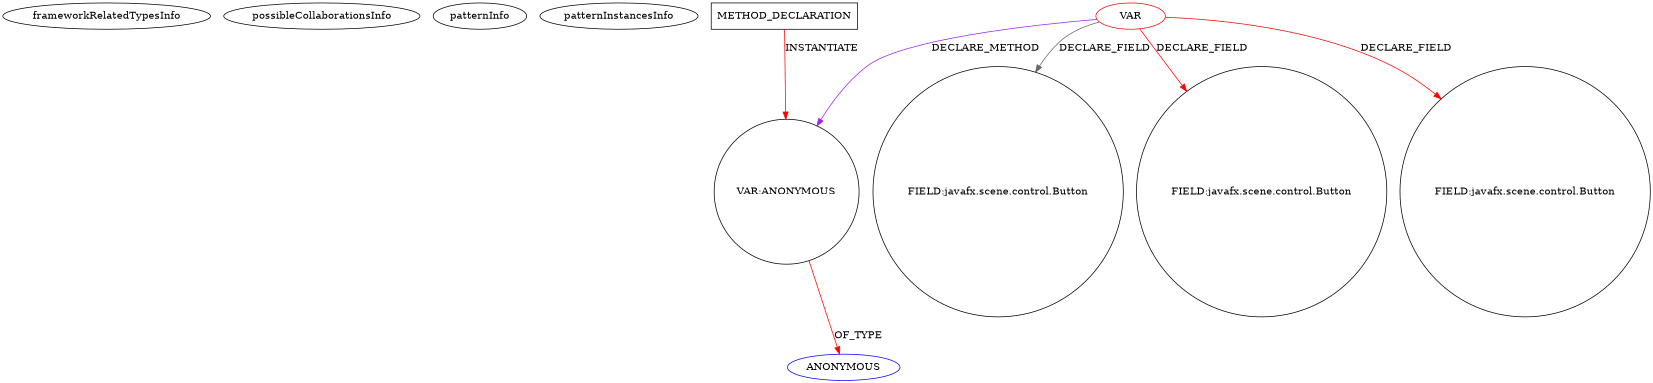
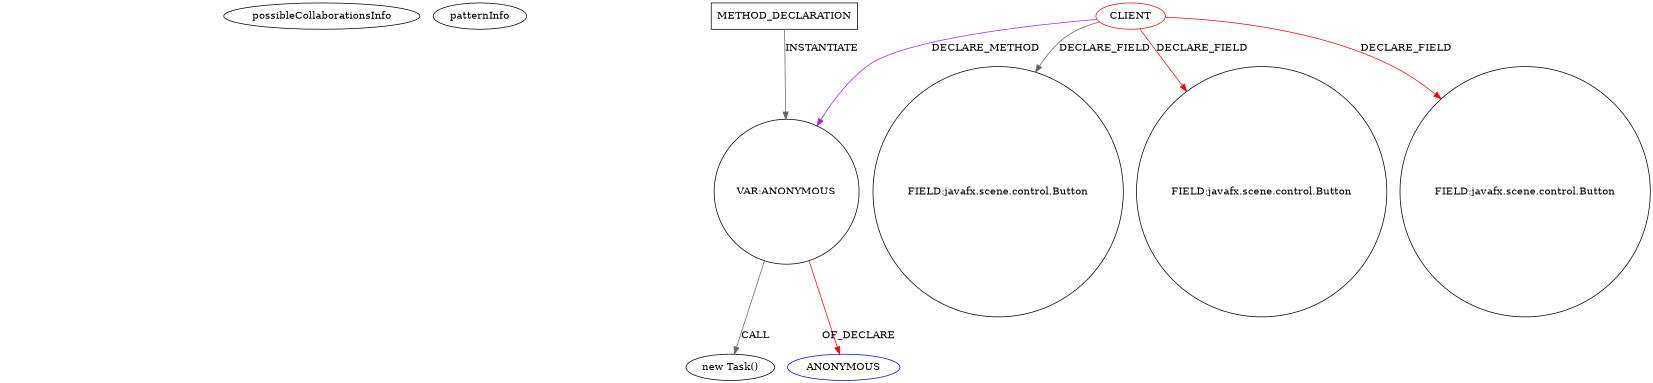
node "frameworkRelatedTypesInfo": removed
node "patternInstancesInfo": removed
node "VAR": label "VAR" -> "CLIENT"
edge "METHOD_DECLARATION" -> "VAR:ANONYMOUS": color red -> gray40
edge "VAR:ANONYMOUS" -> "ANONYMOUS": label "OF_TYPE" -> "OF_DECLARE"
node "new Task()": added
